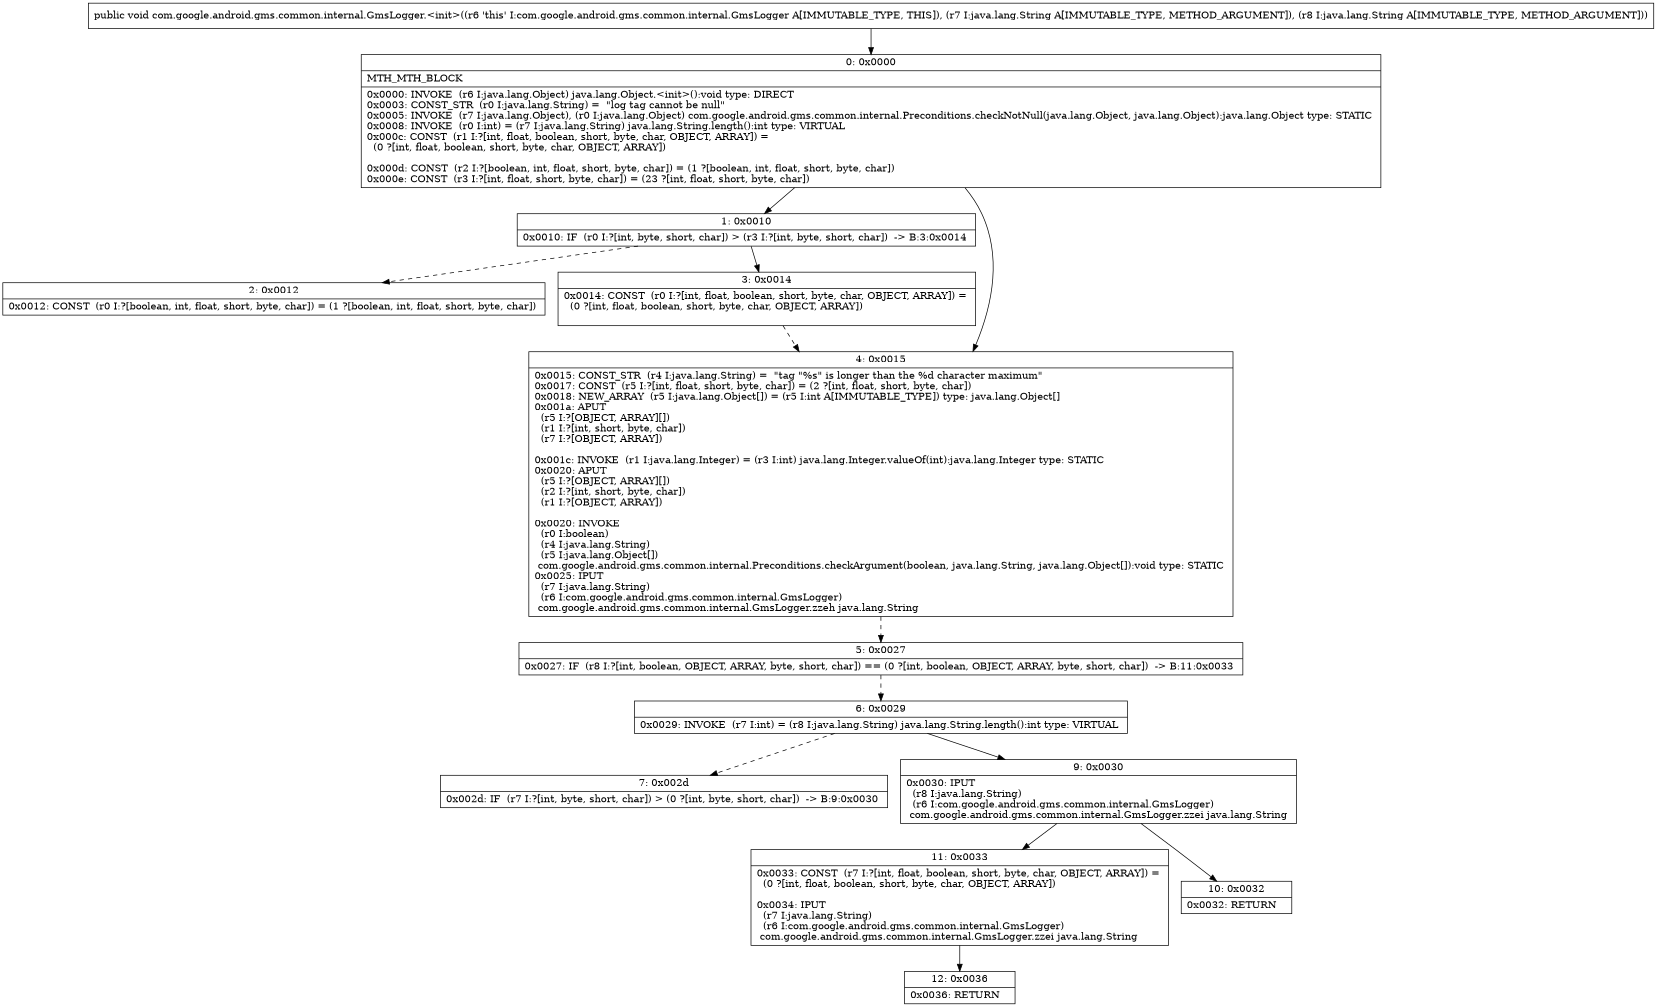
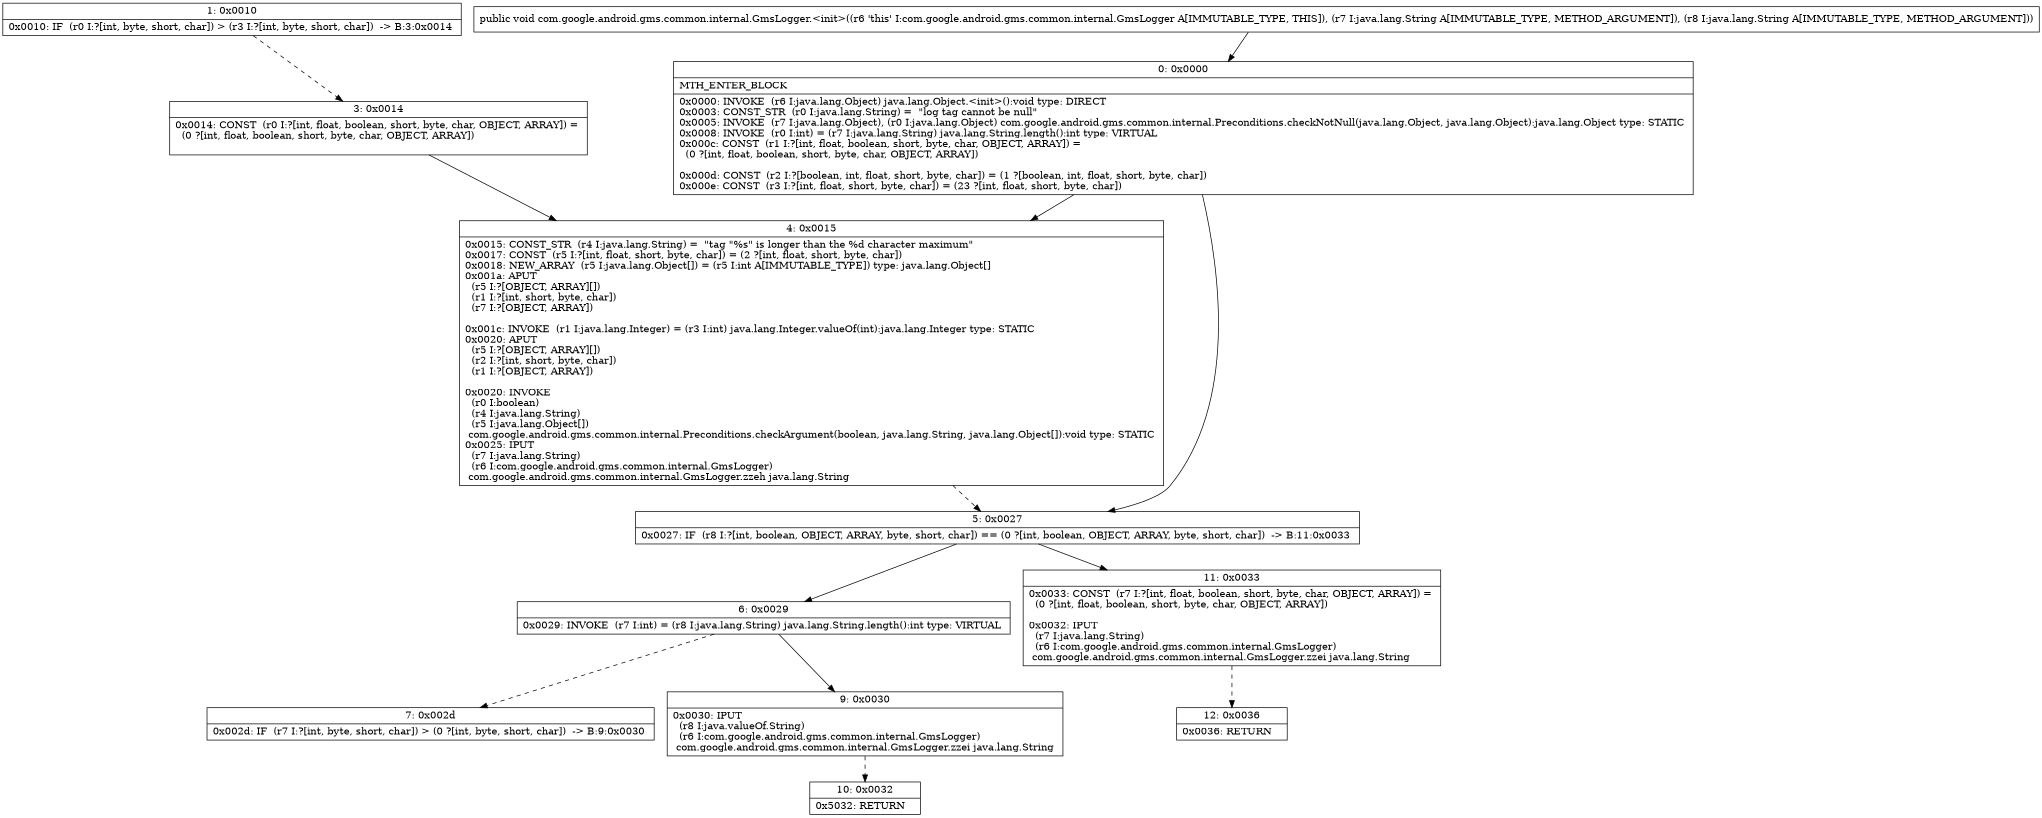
node "0: 0x0000": text "MTH_MTH_BLOCK" -> "MTH_ENTER_BLOCK"
edge "0: 0x0000" -> "1: 0x0010": now "0: 0x0000" -> "5: 0x0027"
edge "1: 0x0010" -> "3: 0x0014": style solid -> dashed
node "2: 0x0012": removed
edge "3: 0x0014" -> "4: 0x0015": style dashed -> solid
edge "5: 0x0027" -> "6: 0x0029": style dashed -> solid
node "9: 0x0030": text "(r8 I:java.lang.String)" -> "(r8 I:java.valueOf.String)"
edge "9: 0x0030" -> "11: 0x0033": now "5: 0x0027" -> "11: 0x0033"
edge "9: 0x0030" -> "10: 0x0032": style solid -> dashed
node "11: 0x0033": text "0x0034: IPUT" -> "0x0032: IPUT"
node "10: 0x0032": text "0x0032: RETURN" -> "0x5032: RETURN"
edge "11: 0x0033" -> "12: 0x0036": style solid -> dashed
